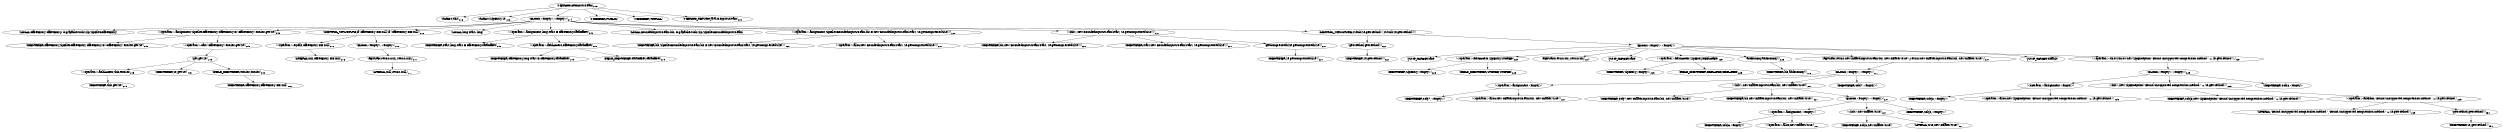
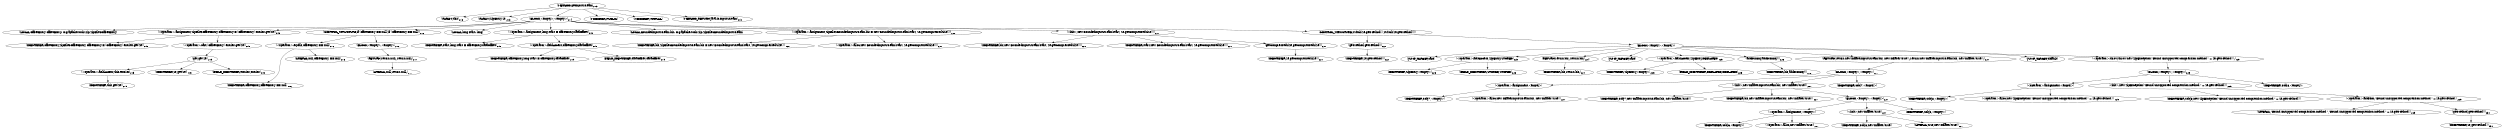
node "(IDENTIFIER,bis,return bis;)": added
edge "(FIELD_IDENTIFIER,entries,entries)" -> "(IDENTIFIER,offsetEntry,offsetEntry == null)": now "(<operator>.equals,offsetEntry == null)" -> "(IDENTIFIER,offsetEntry,offsetEntry == null)"
